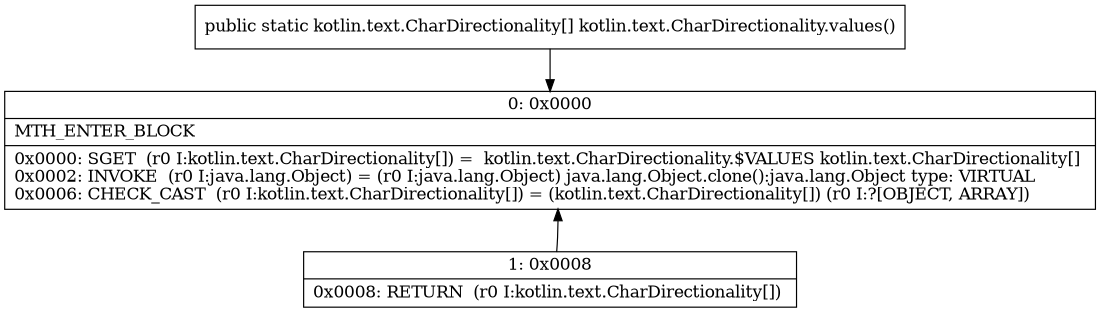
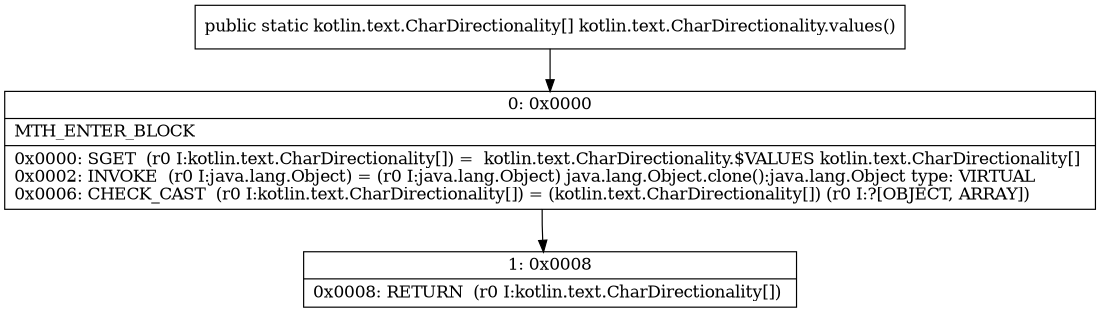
edge "1: 0x0008" -> "0: 0x0000": reversed
